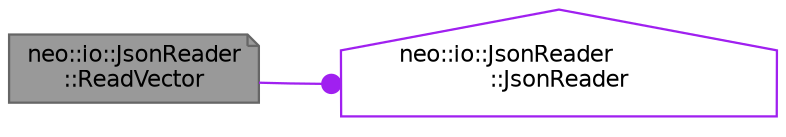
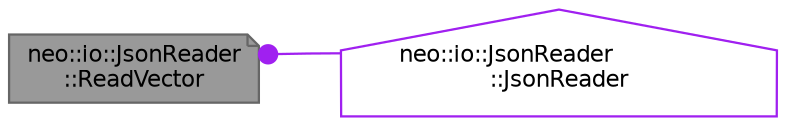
edge "neo::io::JsonReader ::ReadVector" -> "neo::io::JsonReader ::JsonReader": reversed
